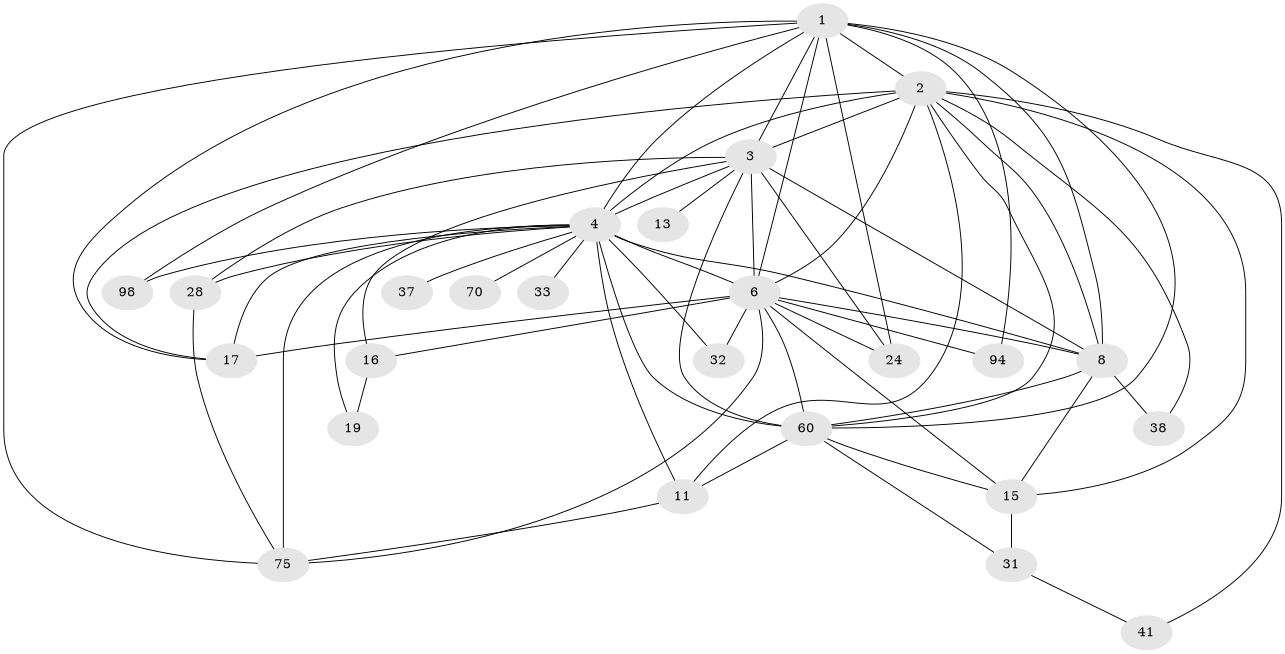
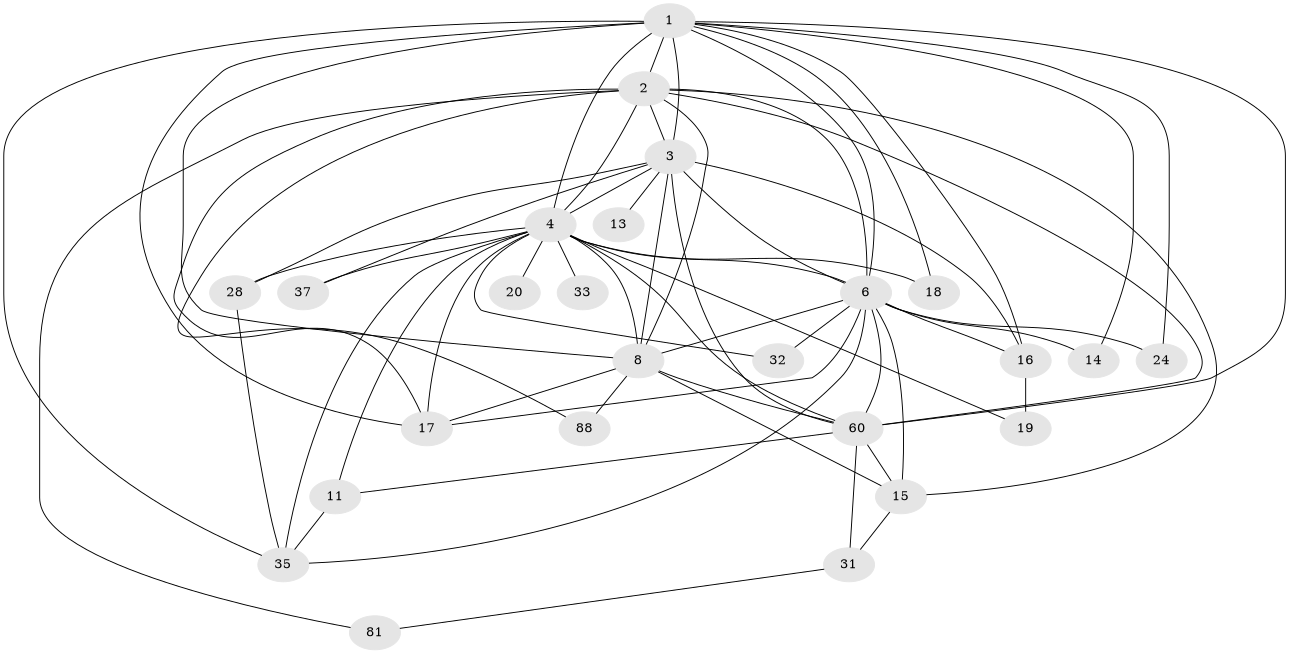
edge "1" -- "16": added
edge "3" -- "24": now "3" -- "37"
node "98": label "98" -> "18"
node "70": label "70" -> "20"
node "94": label "94" -> "14"
edge "2" -- "11": removed
edge "8" -- "17": added
node "38": label "38" -> "88"
node "75": label "75" -> "35"
node "41": label "41" -> "81"
